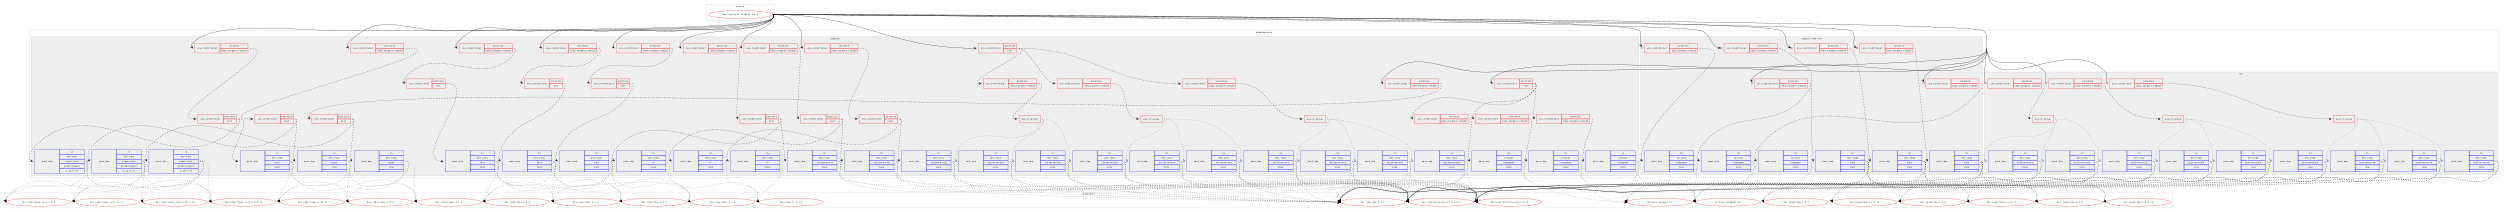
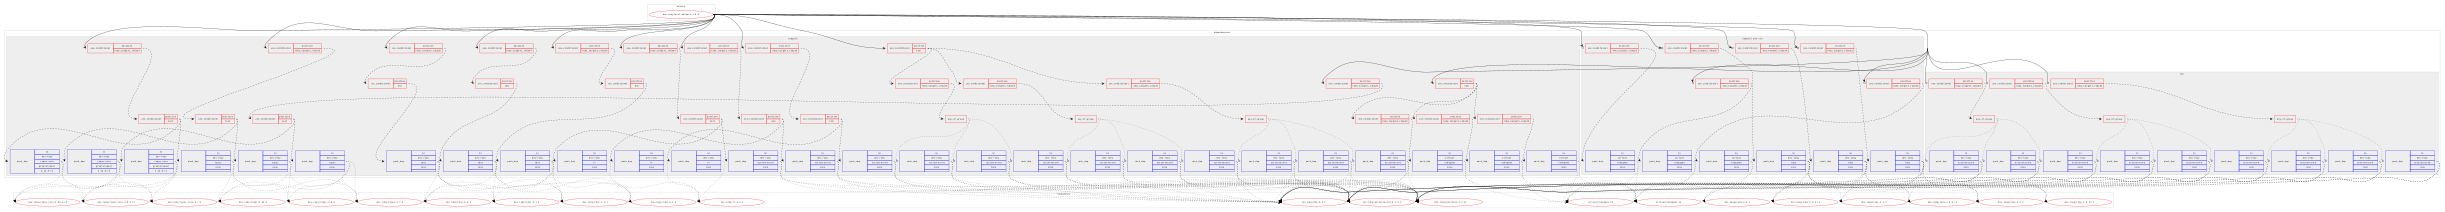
node "dev-ruby/rspec-core-3.8.0": removed
node "dev-ruby/activerecord-4.2.11": label "dev-ruby/activerecord-4.2.11" -> "dev-ruby/positive-4.2.11"
